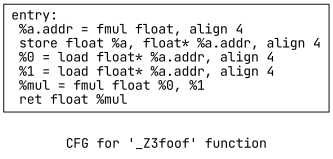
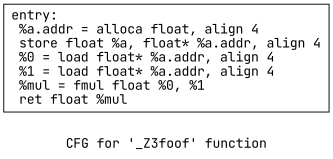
node "entry:": text "%a.addr = fmul float, align 4" -> "%a.addr = alloca float, align 4"
